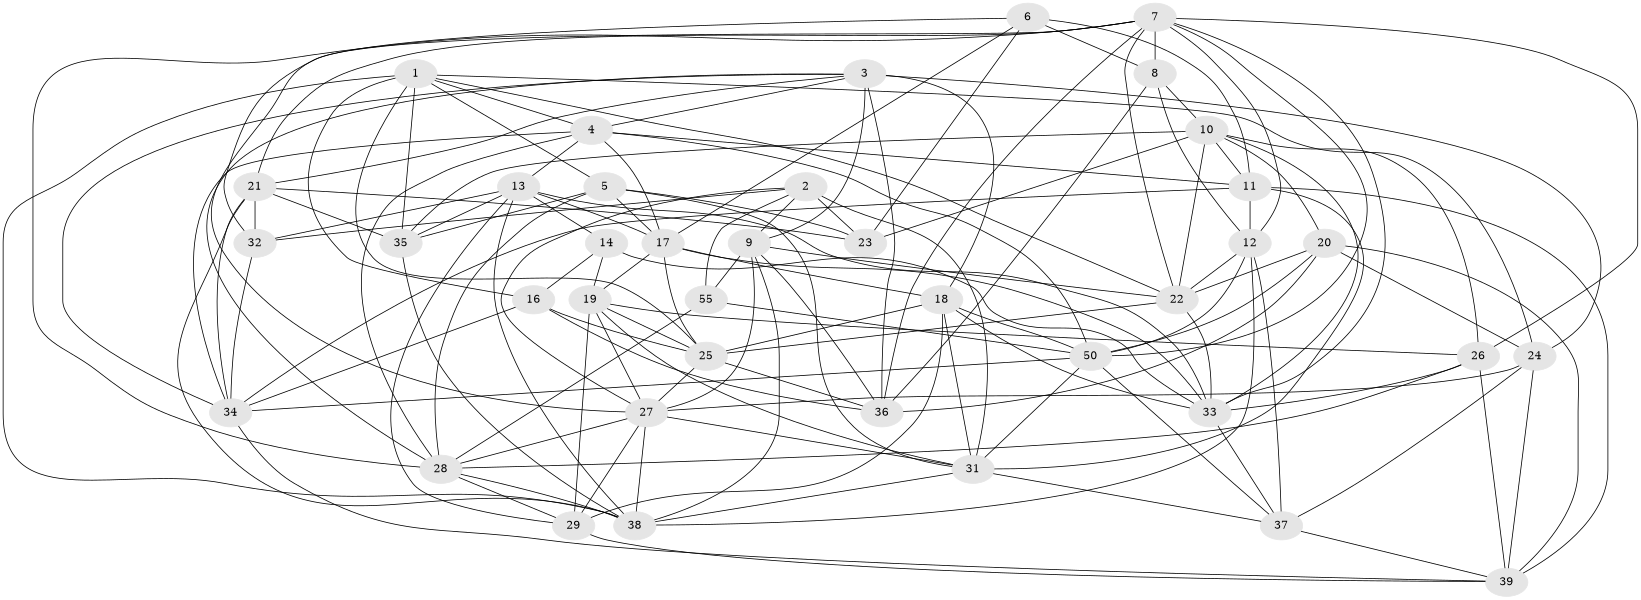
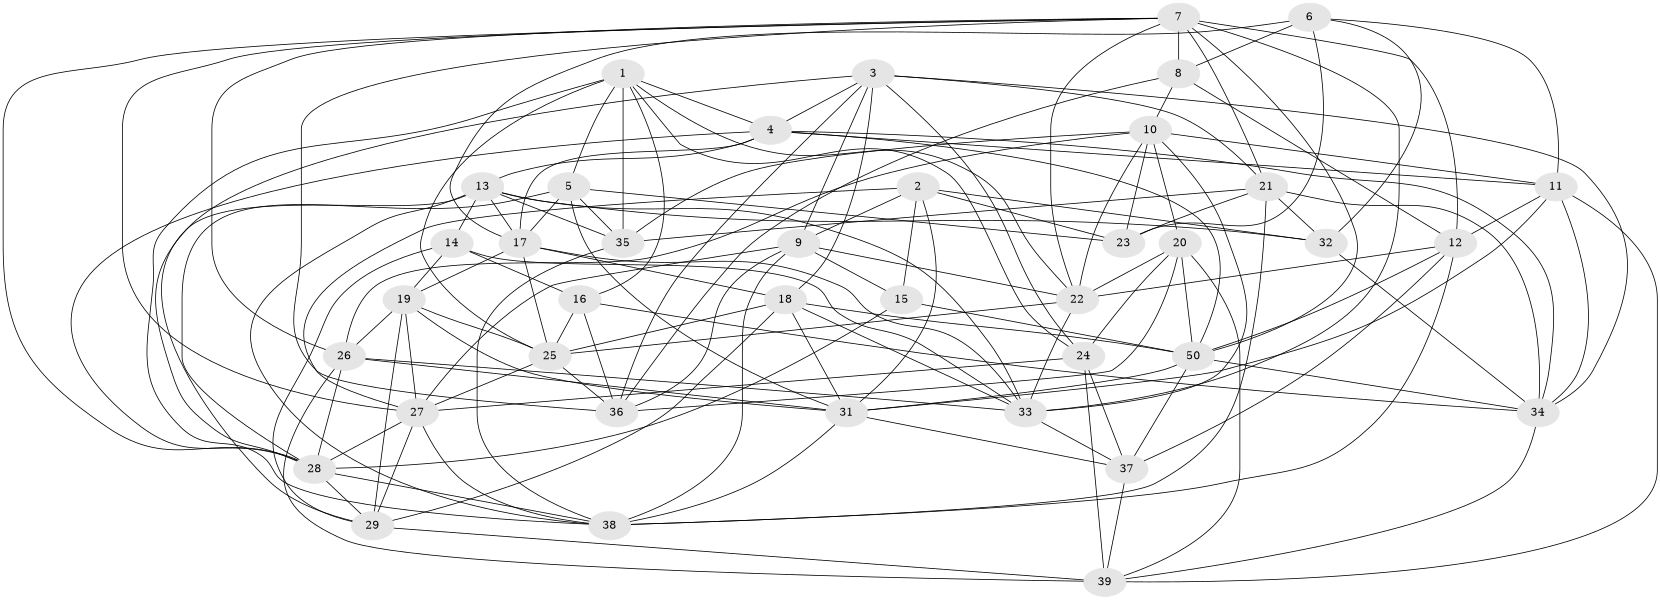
node "55": label "55" -> "15"
edge "14" -- "29": added
edge "27" -- "31": now "26" -- "31"
